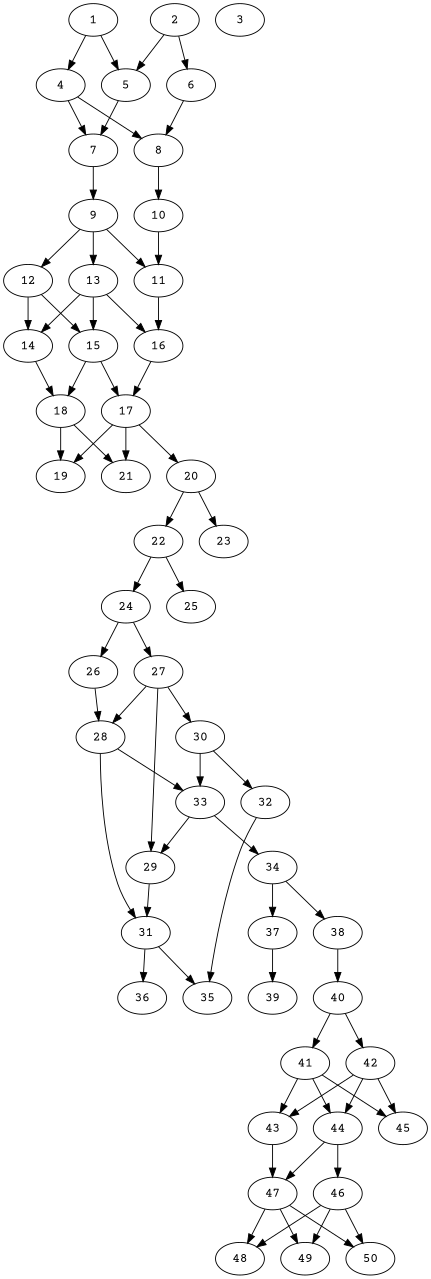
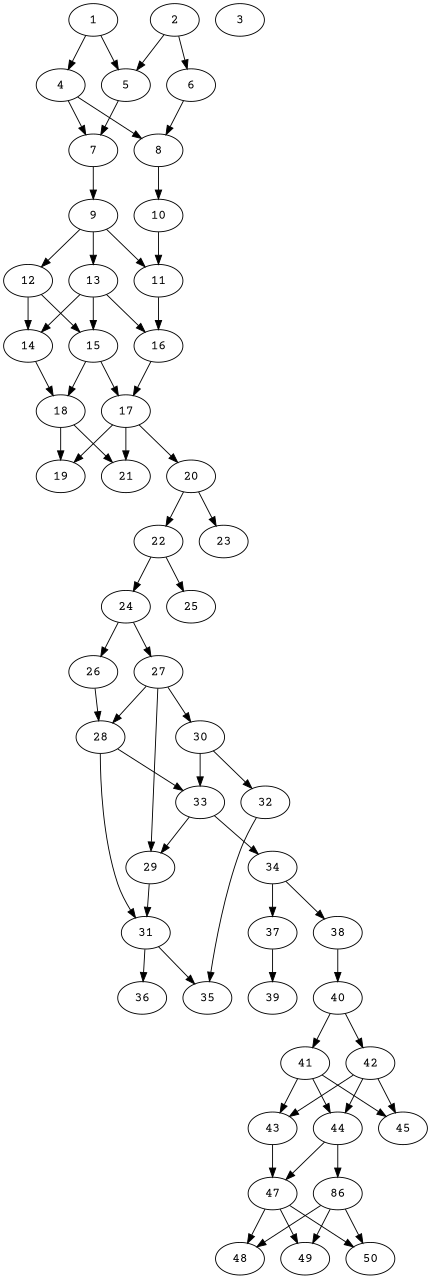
node "46": label "46" -> "86"
